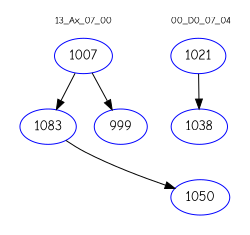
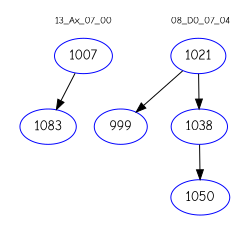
cluster "00_D0_07_04": label "00_D0_07_04" -> "08_D0_07_04"
edge "1007" -> "999": now "1021" -> "999"
edge "1083" -> "1050": now "1038" -> "1050"
